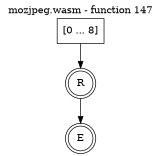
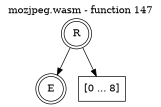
edge "[0 ... 8]" -> "R": reversed
